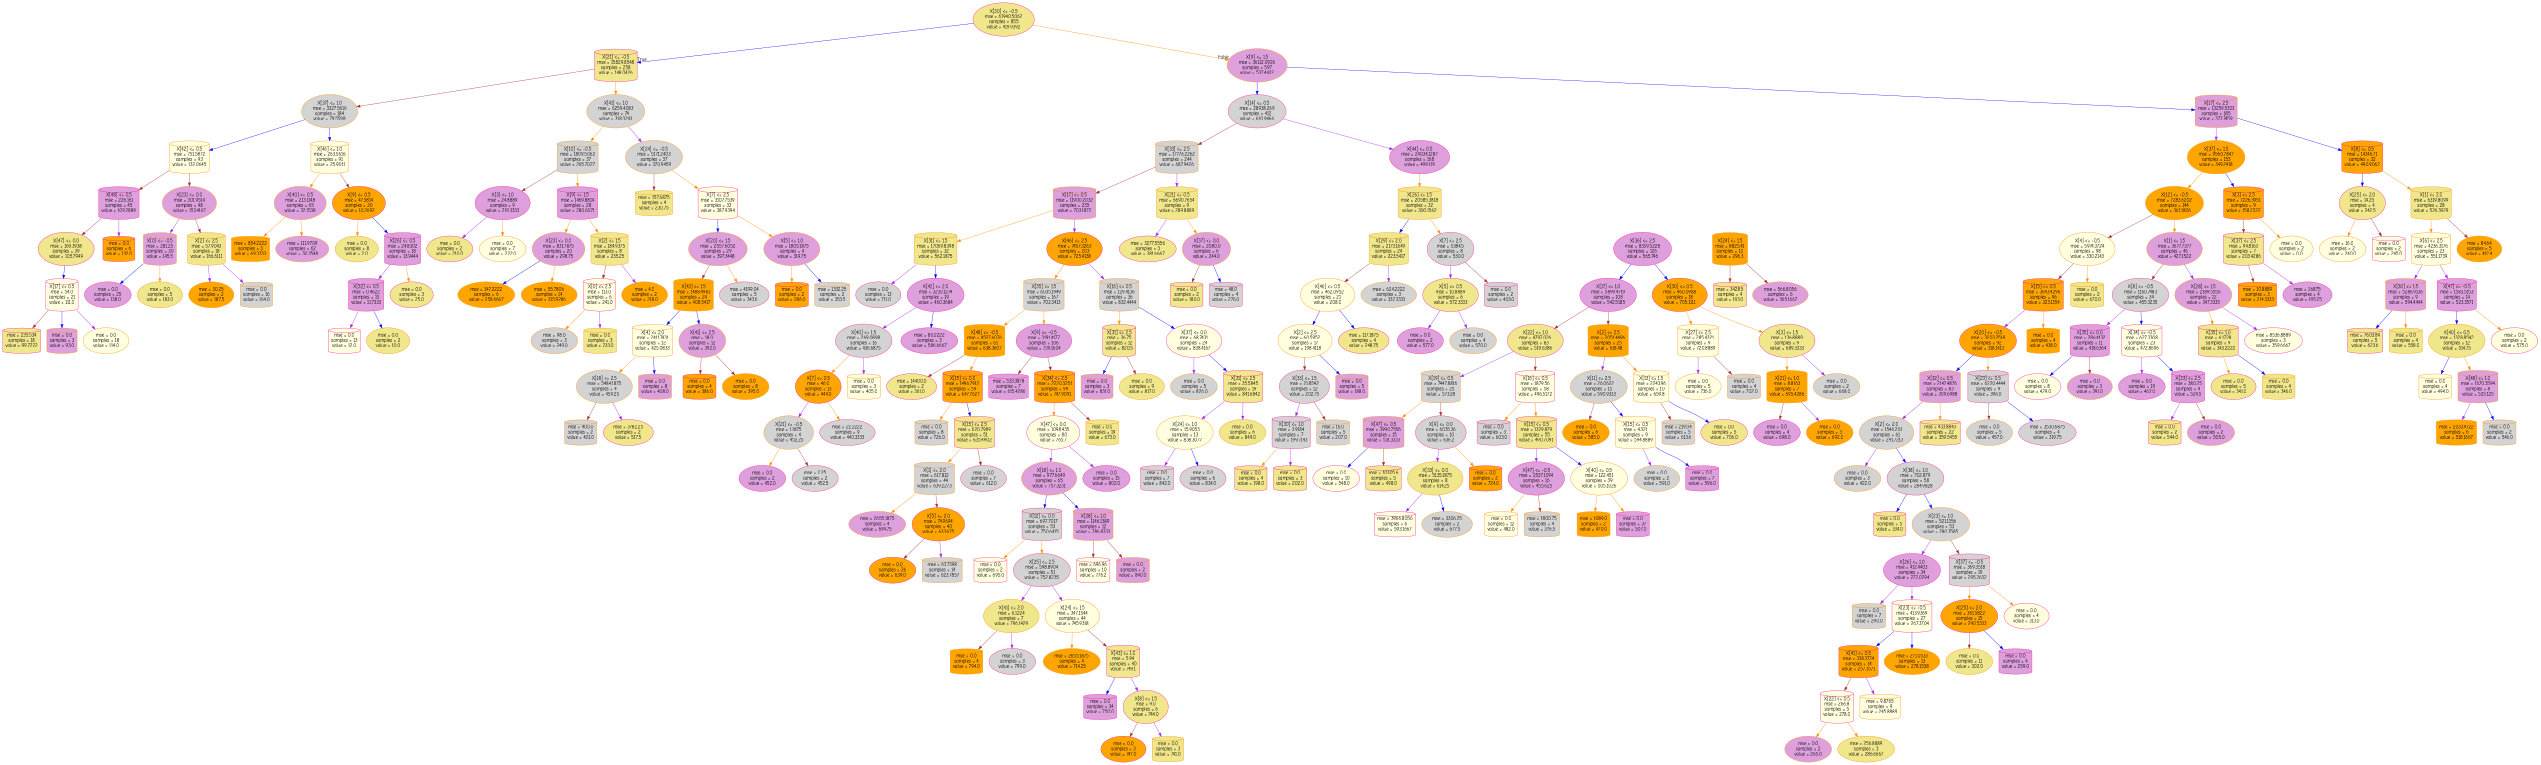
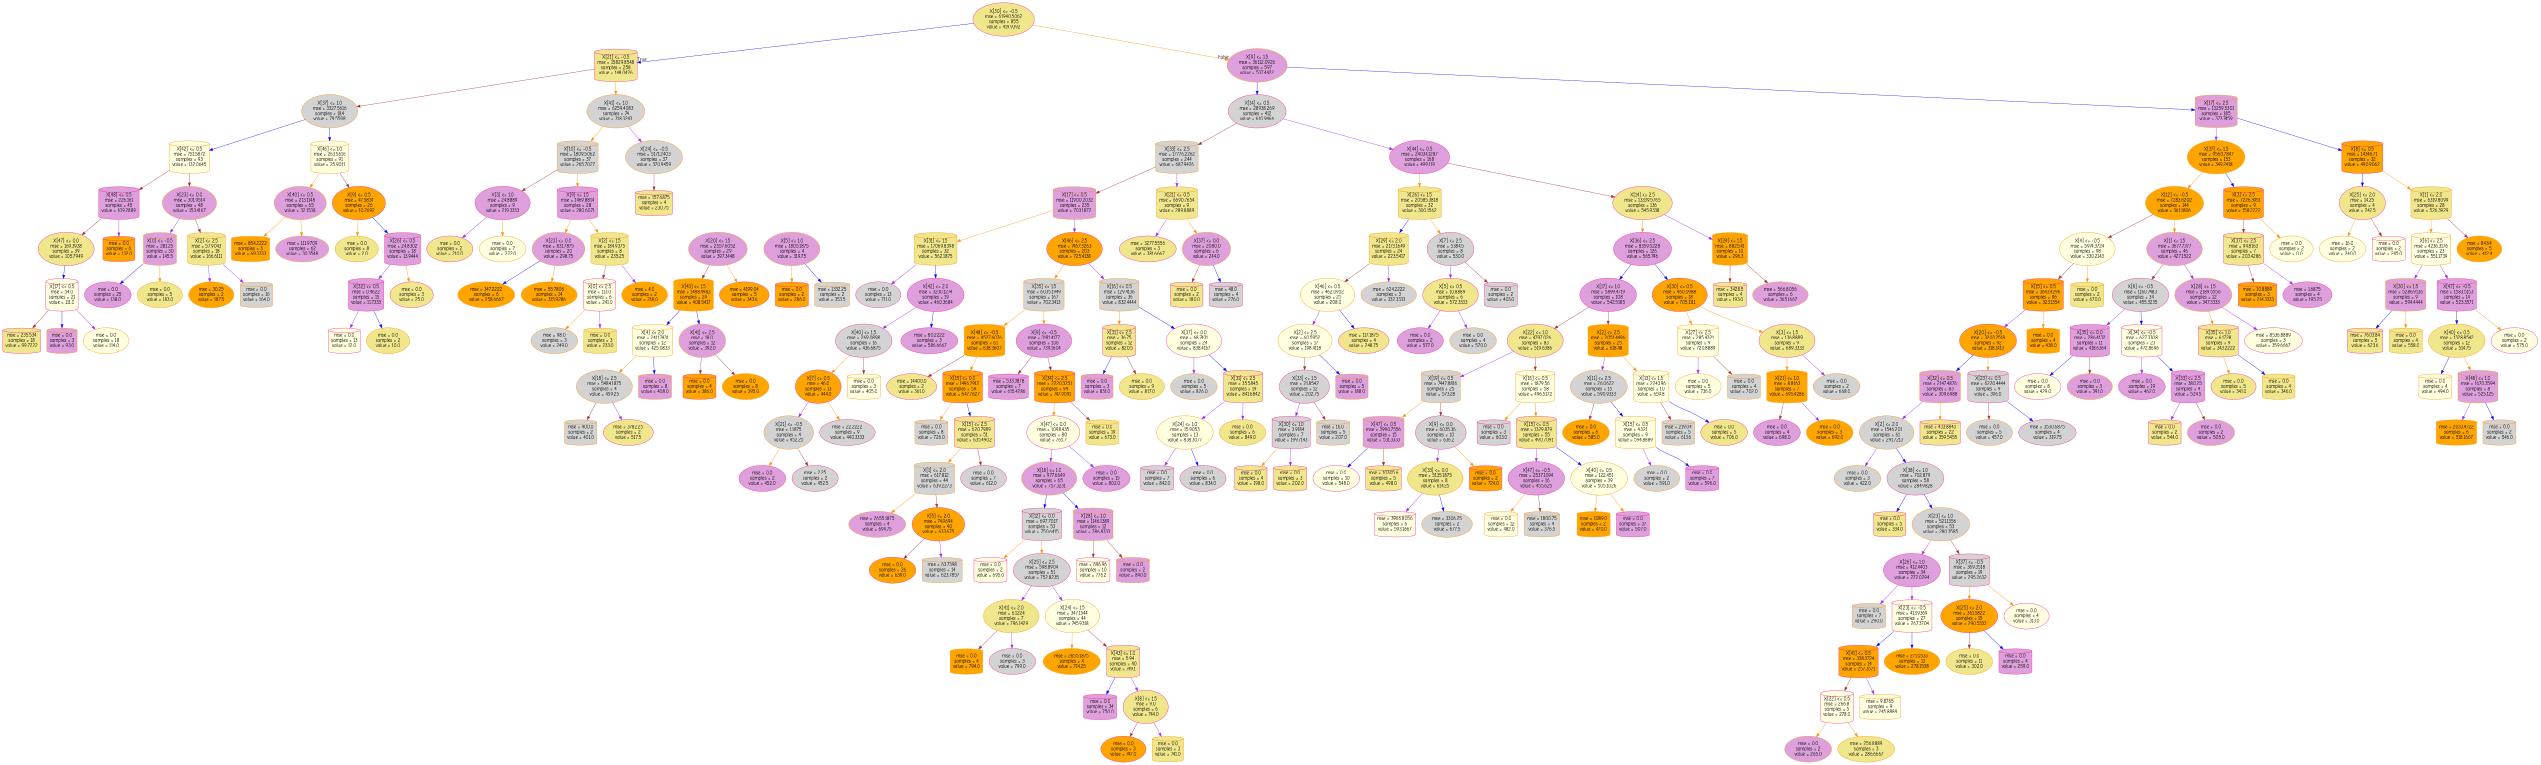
node "mse = 157.6875 samples = 4 value = 230.75": color darkorange -> deeppink
node "X[7] <= 2.5 mse = 3107.7539 samples = 33 value = 387.9394": removed
node "X[14] <= 2.5 mse = 13339.5765 samples = 136 value = 545.9338": added
node "mse = 4199.04 samples = 5 value = 343.6": fillcolor lightgrey -> orange
edge "X[46] <= 0.5 mse = 462.0952 samples = 21 value = 208.0" -> "X[2] <= 2.5 mse = 60.5952 samples = 17 value = 198.4118": color blue -> purple
edge "X[40] <= 1.5 mse = 269.0898 samples = 16 value = 436.6875" -> "mse = 0.0 samples = 3 value = 405.0": color purple -> brown
node "X[16] <= 0.5 mse = 1879.56 samples = 58 value = 496.5172": color deeppink -> darkorange
